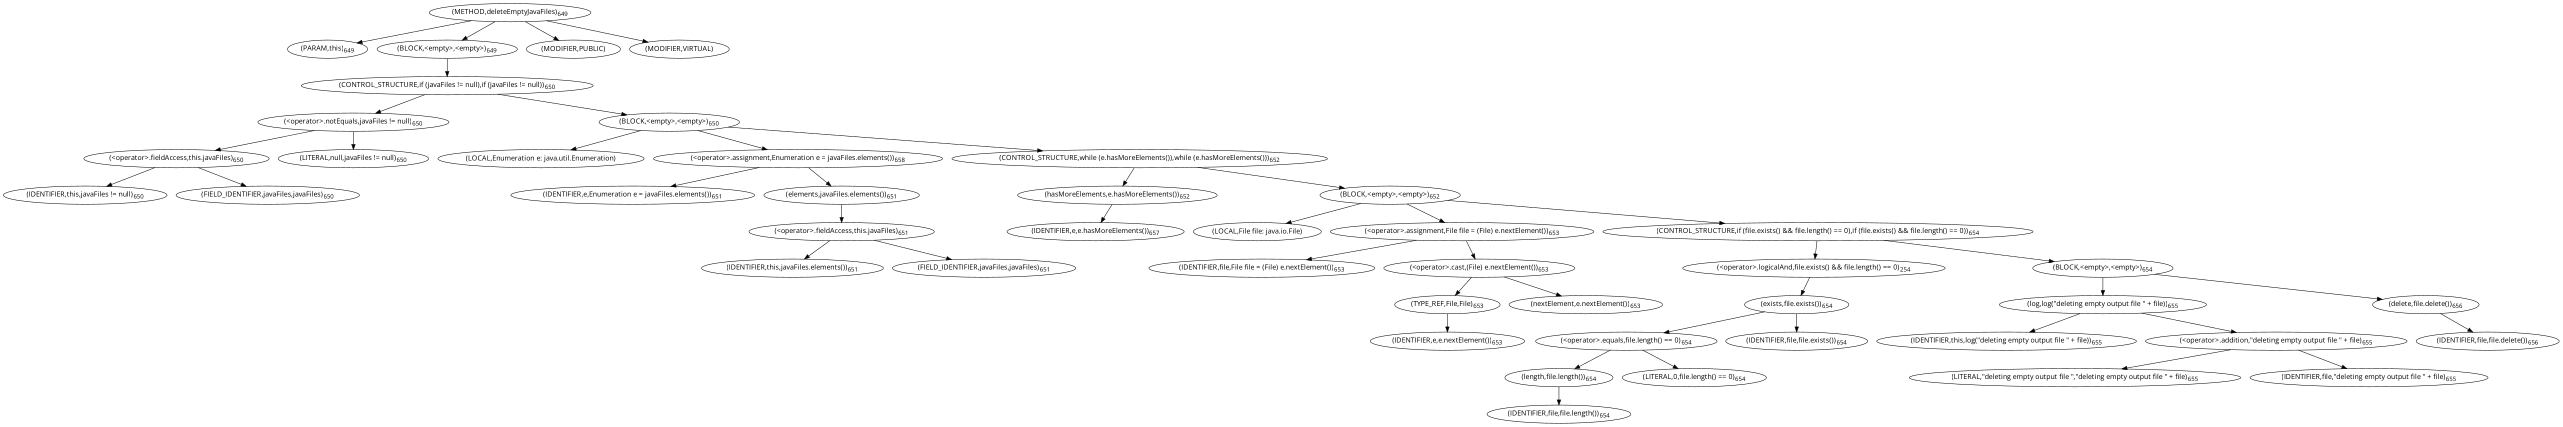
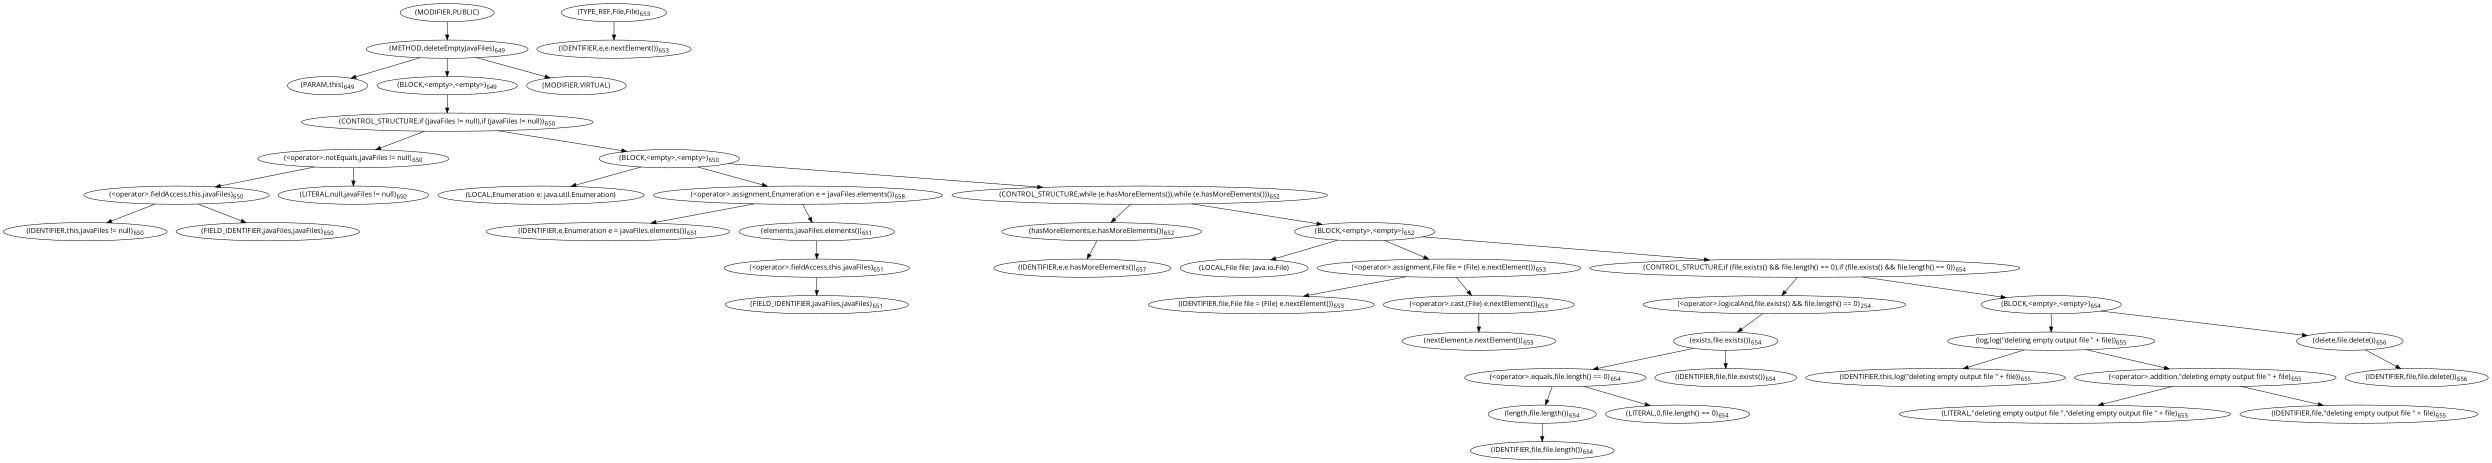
edge "(METHOD,deleteEmptyJavaFiles)" -> "(MODIFIER,PUBLIC)": reversed
node "(IDENTIFIER,this,javaFiles.elements())": removed
edge "(<operator>.cast,(File) e.nextElement())" -> "(TYPE_REF,File,File)": removed
